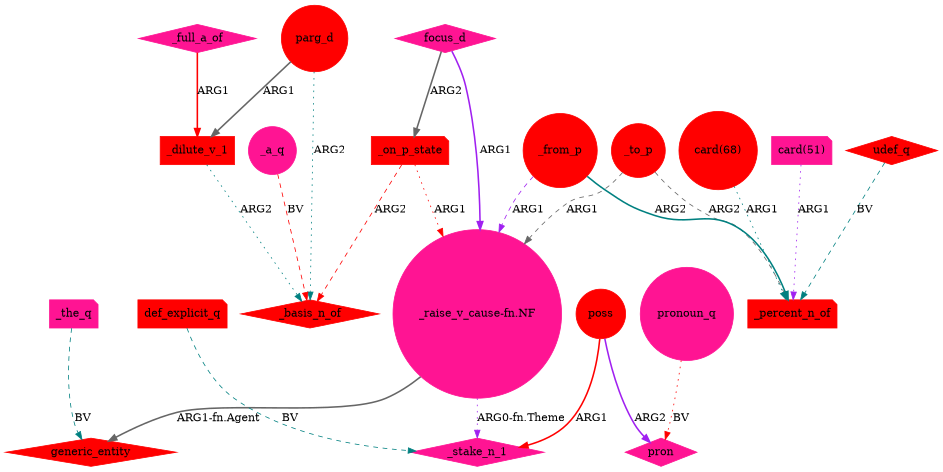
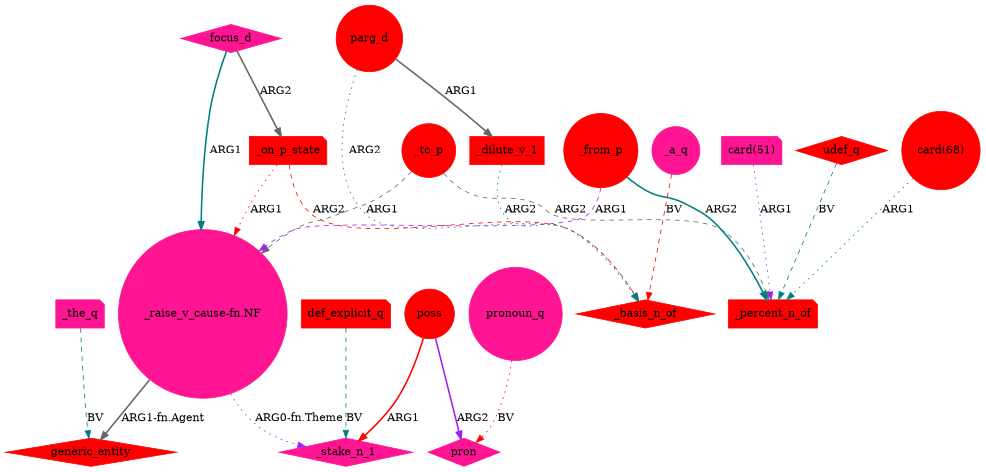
node "_full_a_of": removed
edge "focus_d" -> "_raise_v_cause-fn.NF": color purple -> teal
